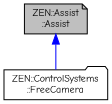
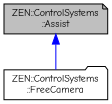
node "ZEN::Assist ::Assist": label "ZEN::Assist ::Assist" -> "ZEN::ControlSystems ::Assist"
